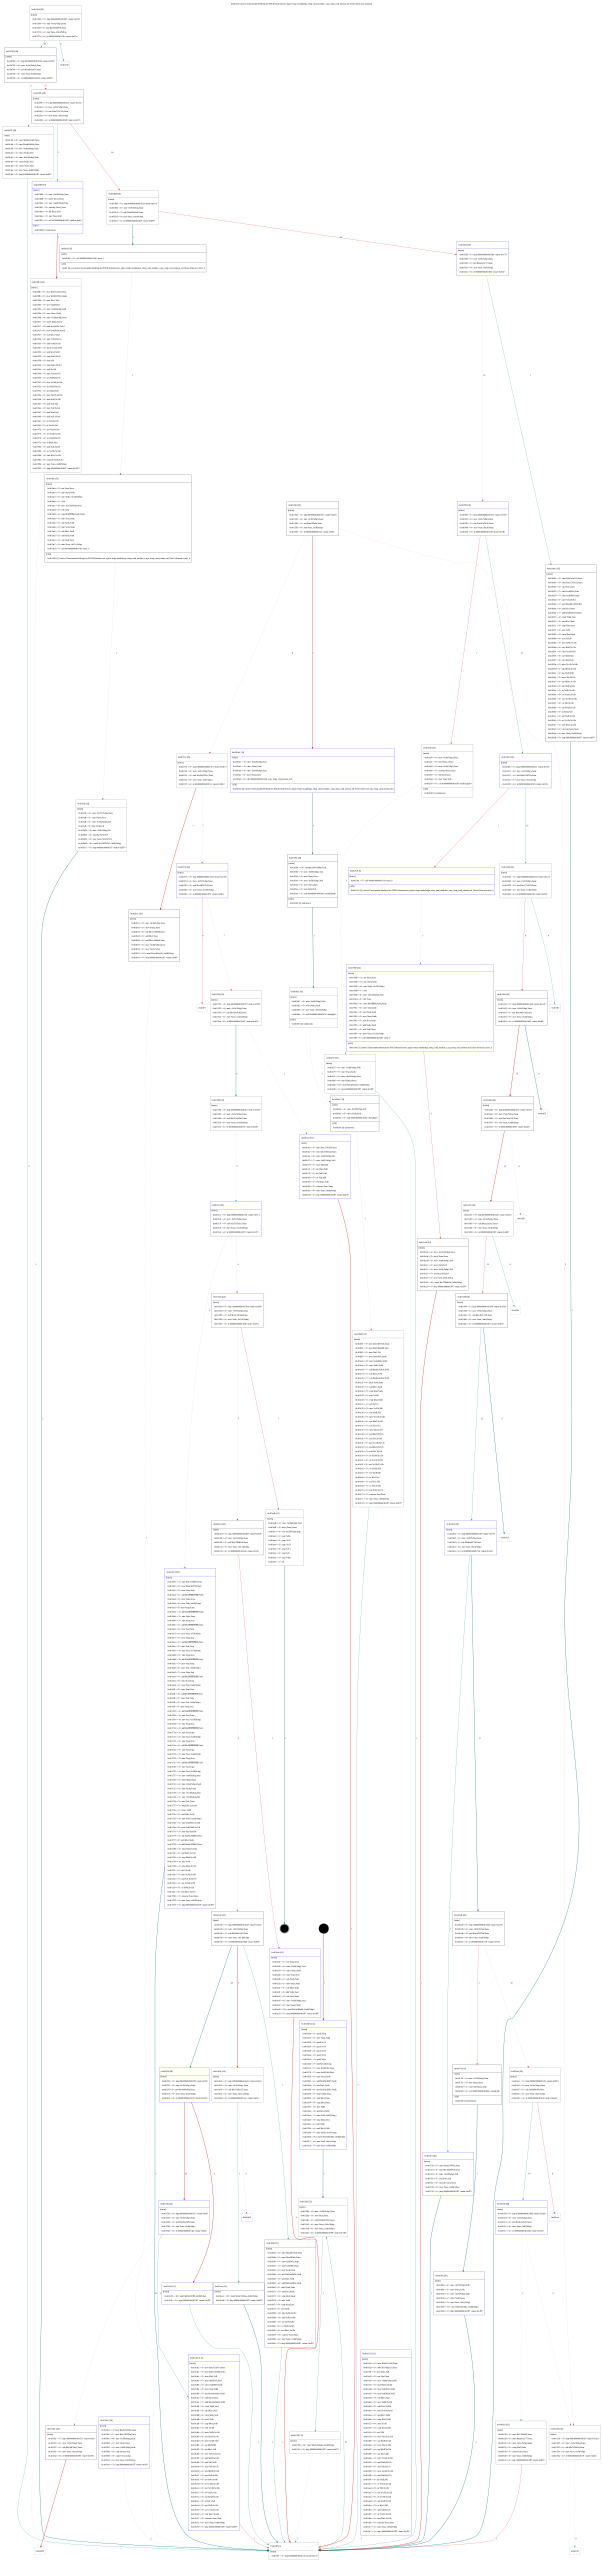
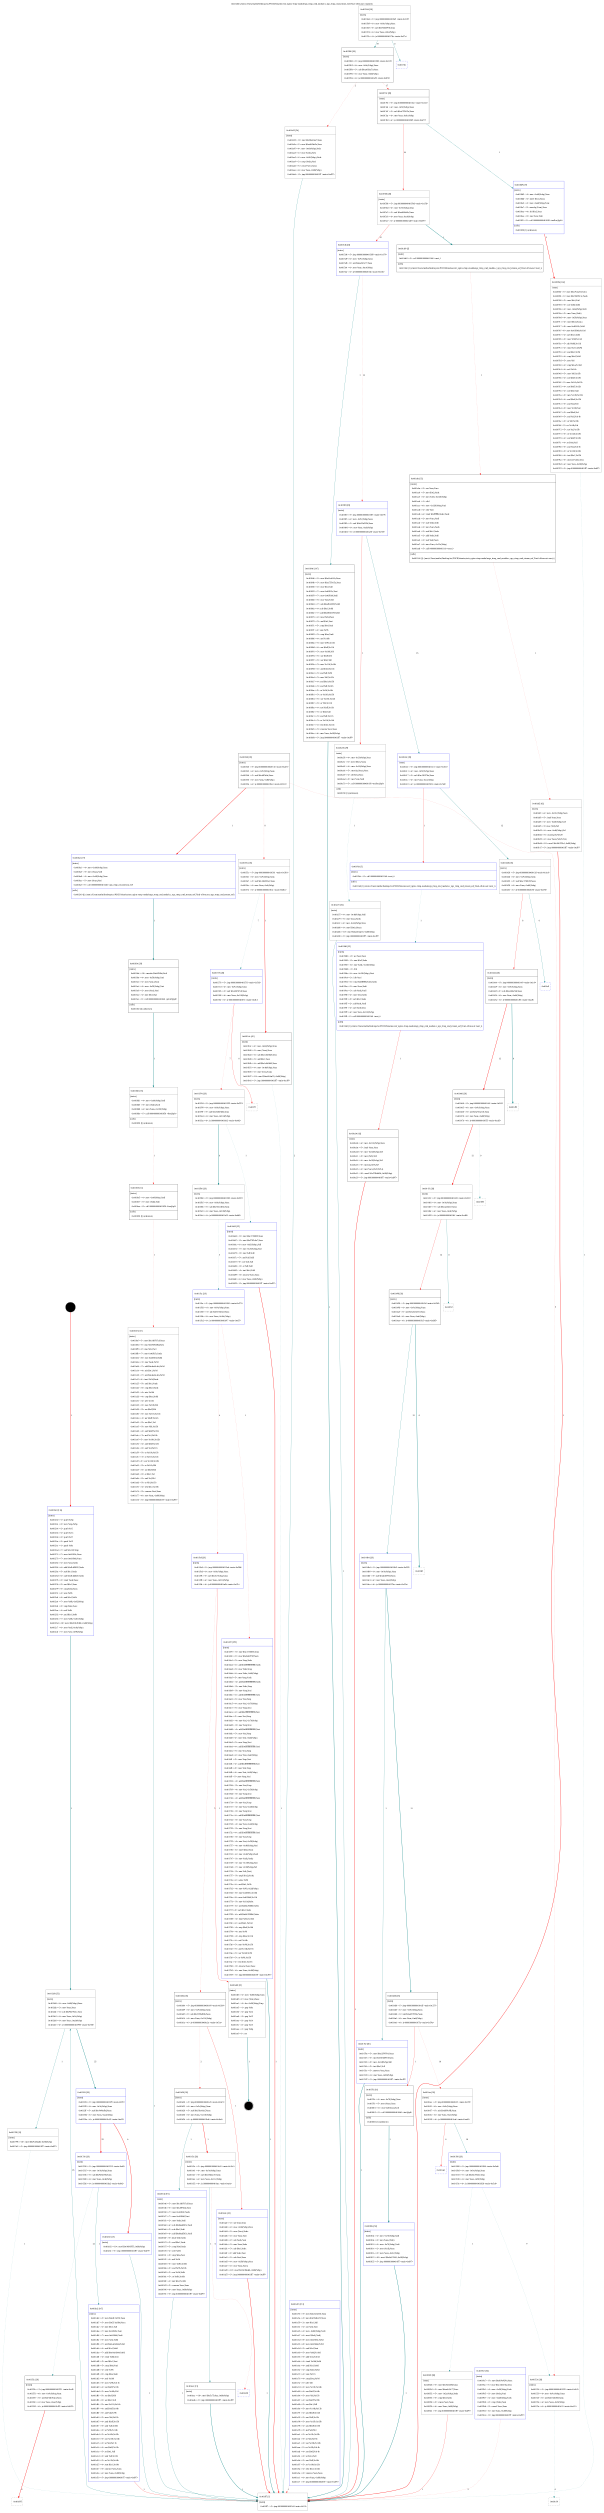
edge "0x401af2 [42]" -> "0x401ff7 [5]": color teal -> red
edge "0x401620 [28]" -> "0x4012f4 [28]": now "0x4012d4 [32]" -> "0x4012f4 [28]"
